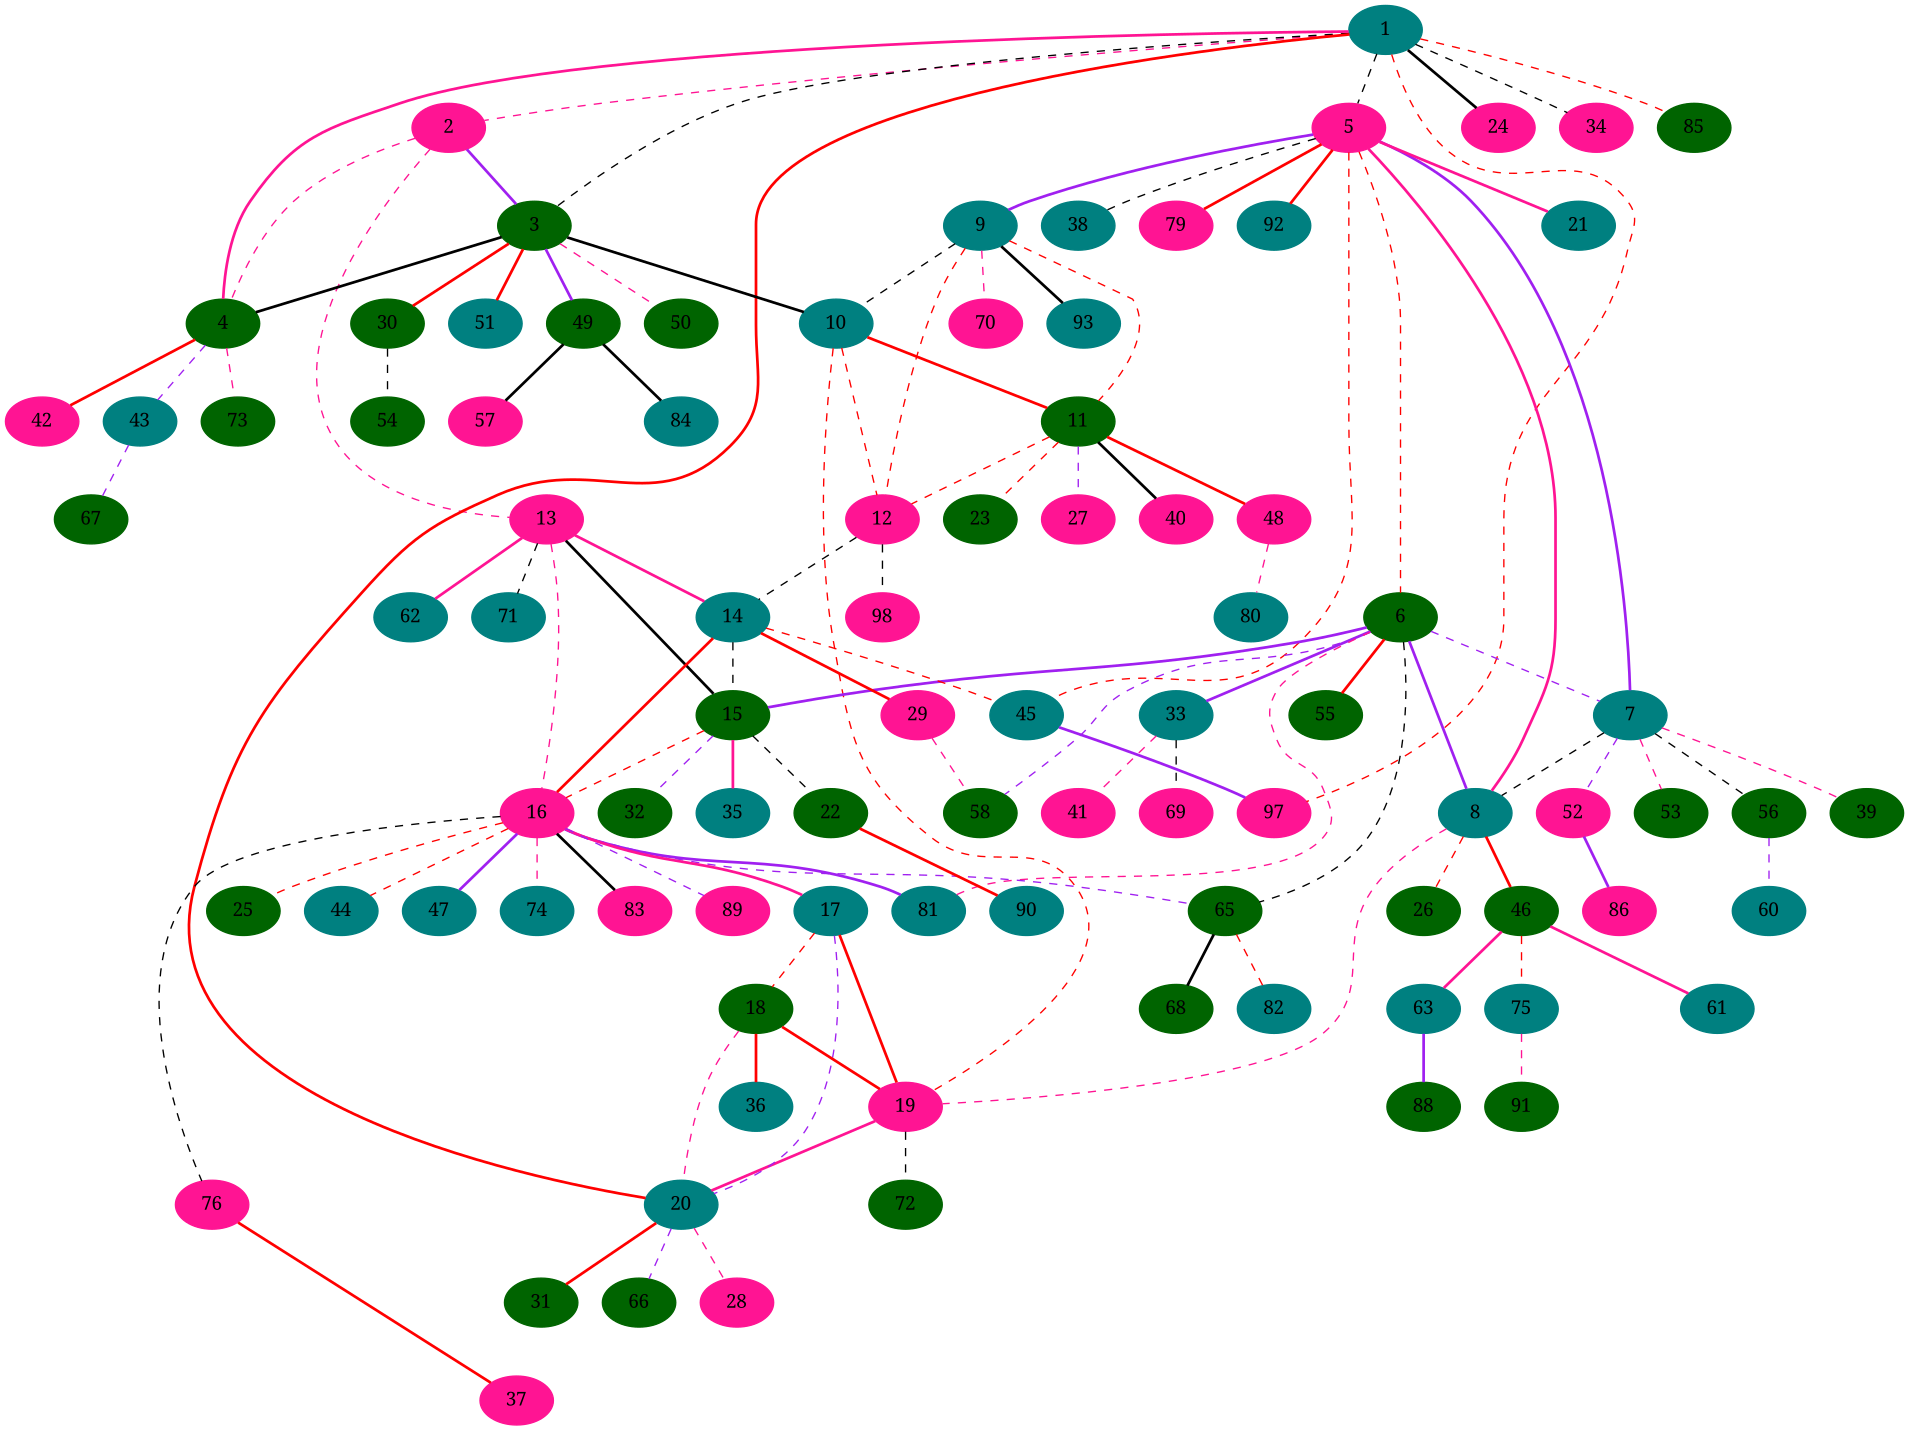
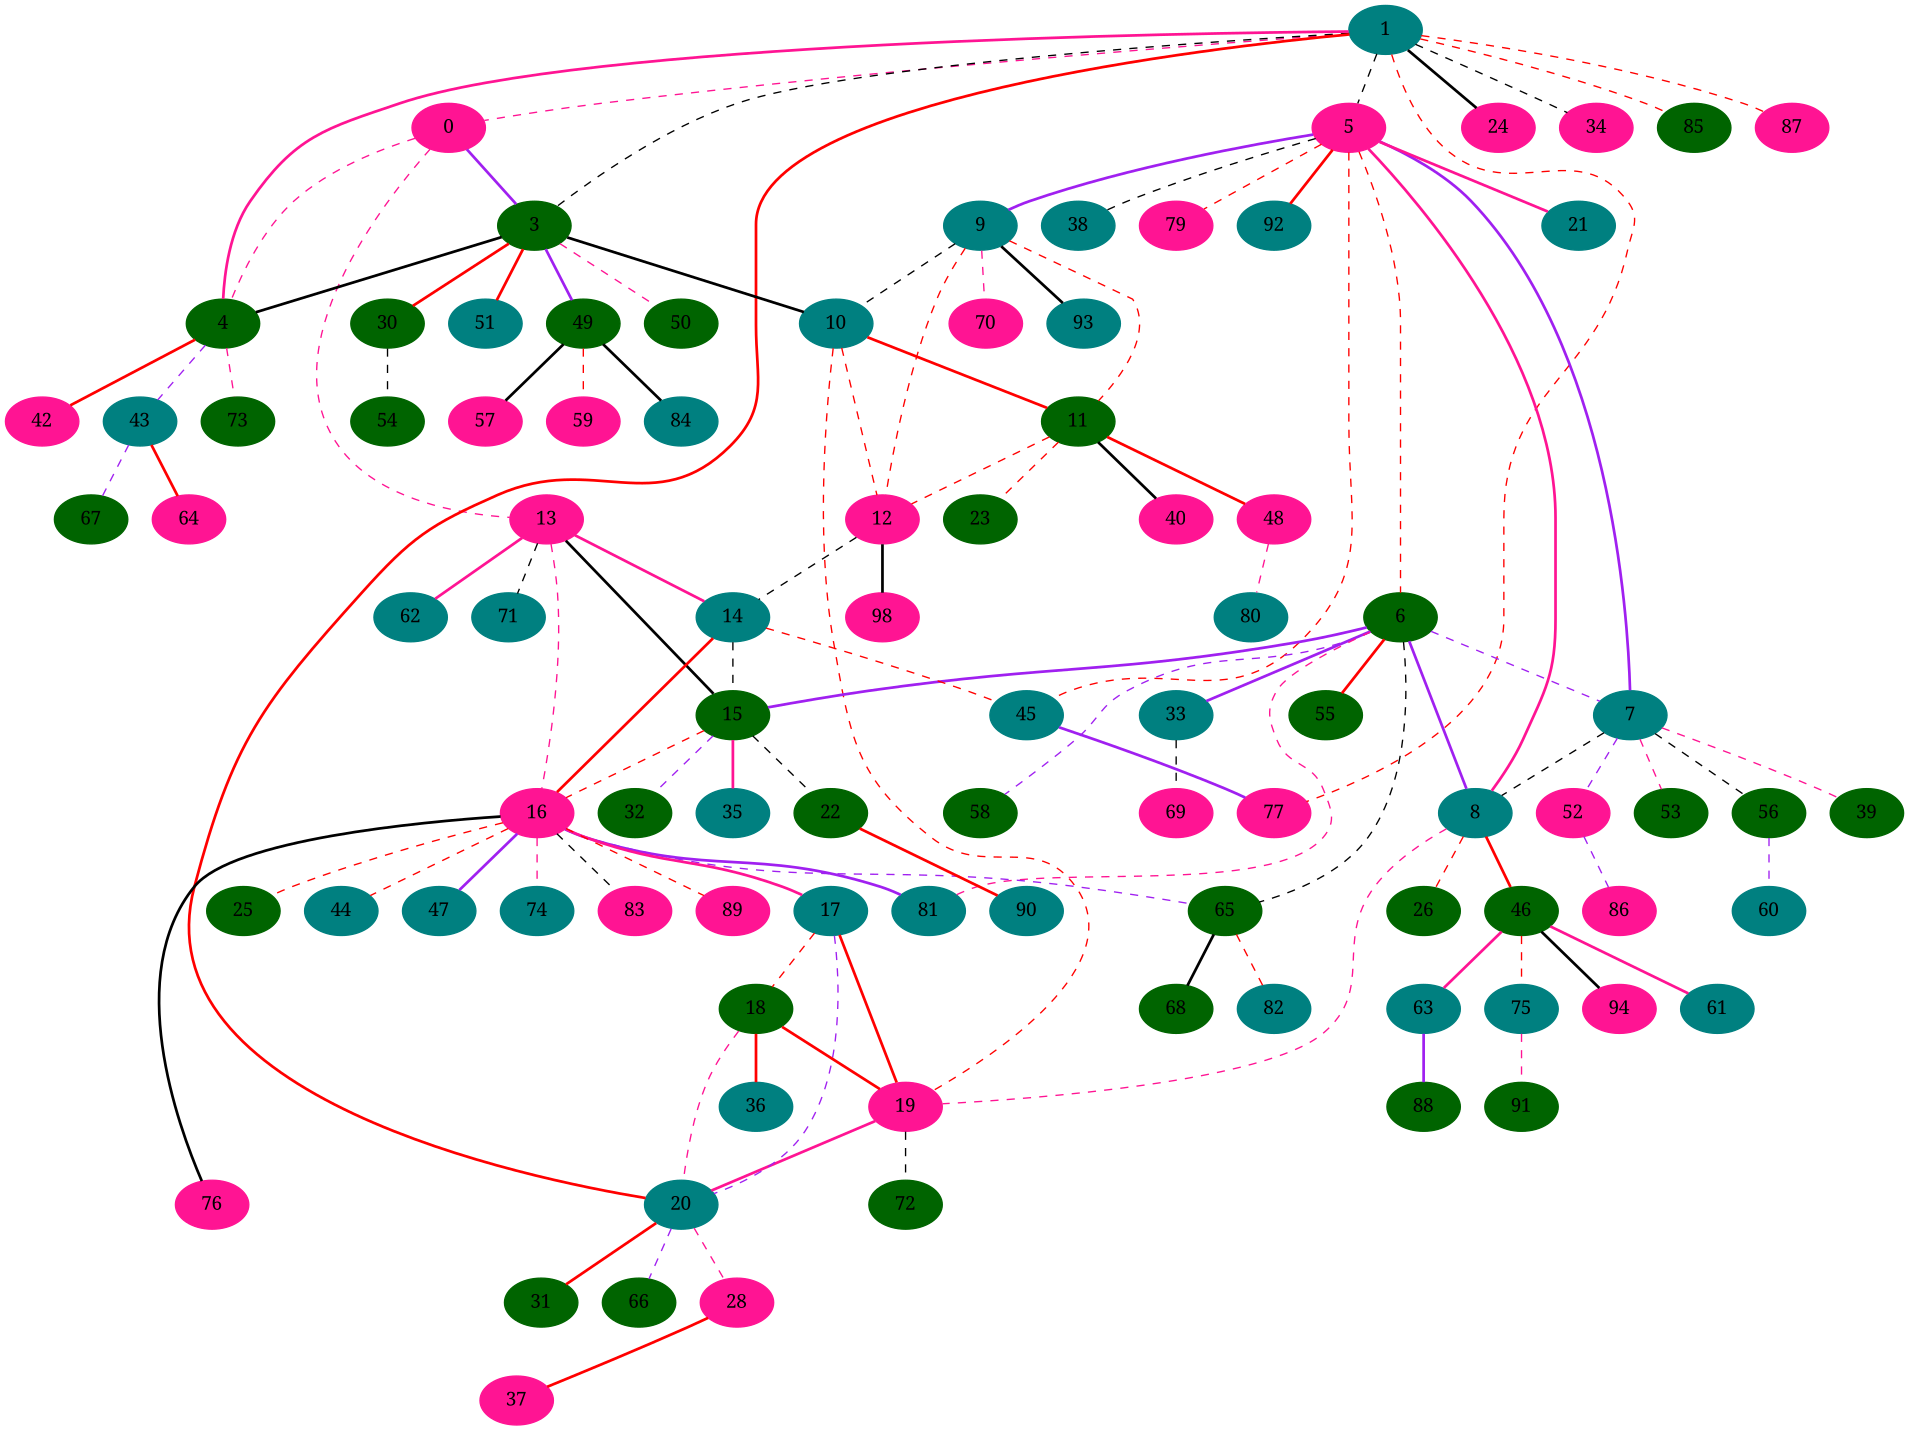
node "2": label "2" -> "0"
node "87": added
edge "5" -- "79": style bold -> dashed
node "59": added
node "64": added
node "27": removed
edge "12" -- "98": style dashed -> bold
node "29": removed
node "41": removed
node "97": label "97" -> "77"
edge "16" -- "83": style bold -> dashed
edge "16" -- "89": color purple -> red
edge "52" -- "86": style bold -> dashed
edge "16" -- "76": style dashed -> bold
node "94": added
edge "76" -- "37": now "28" -- "37"
